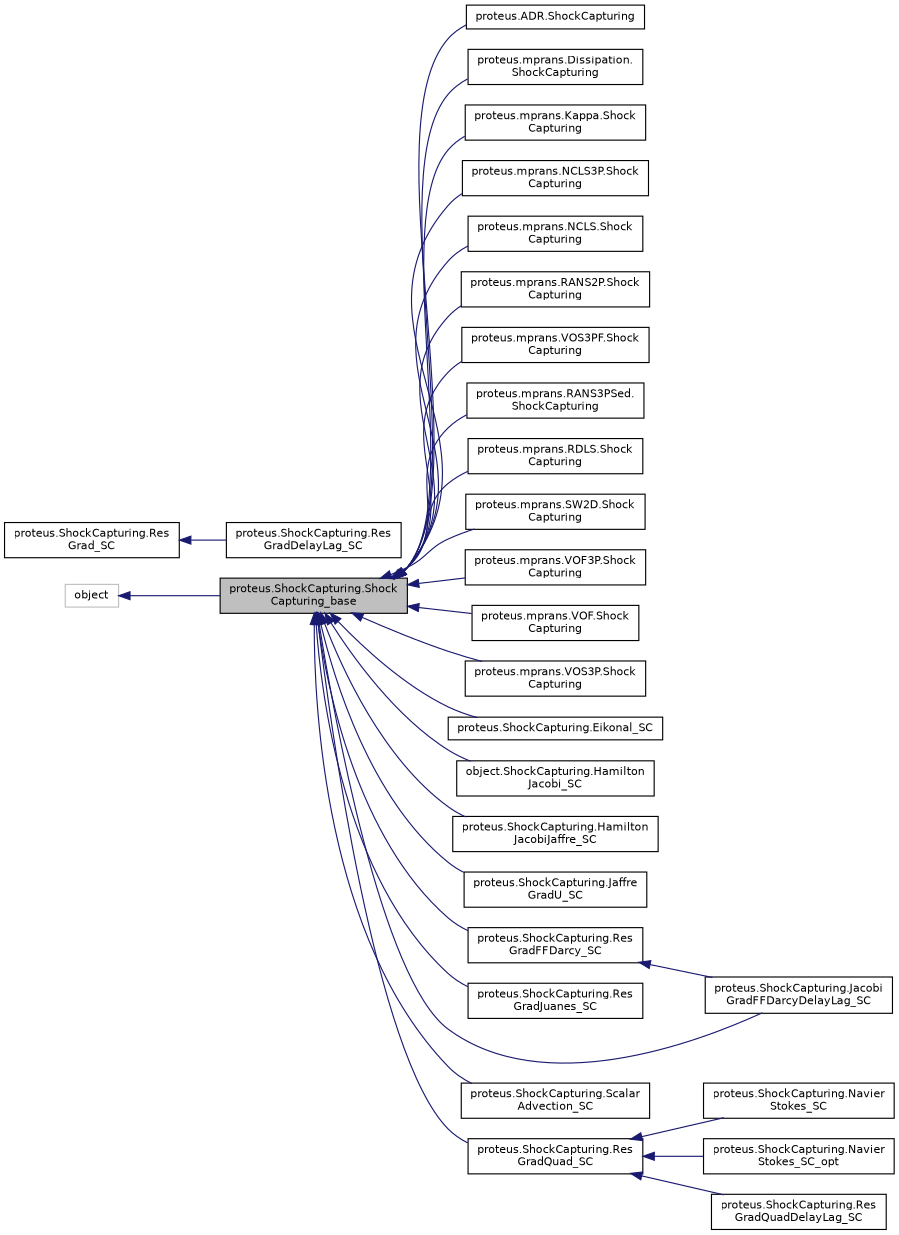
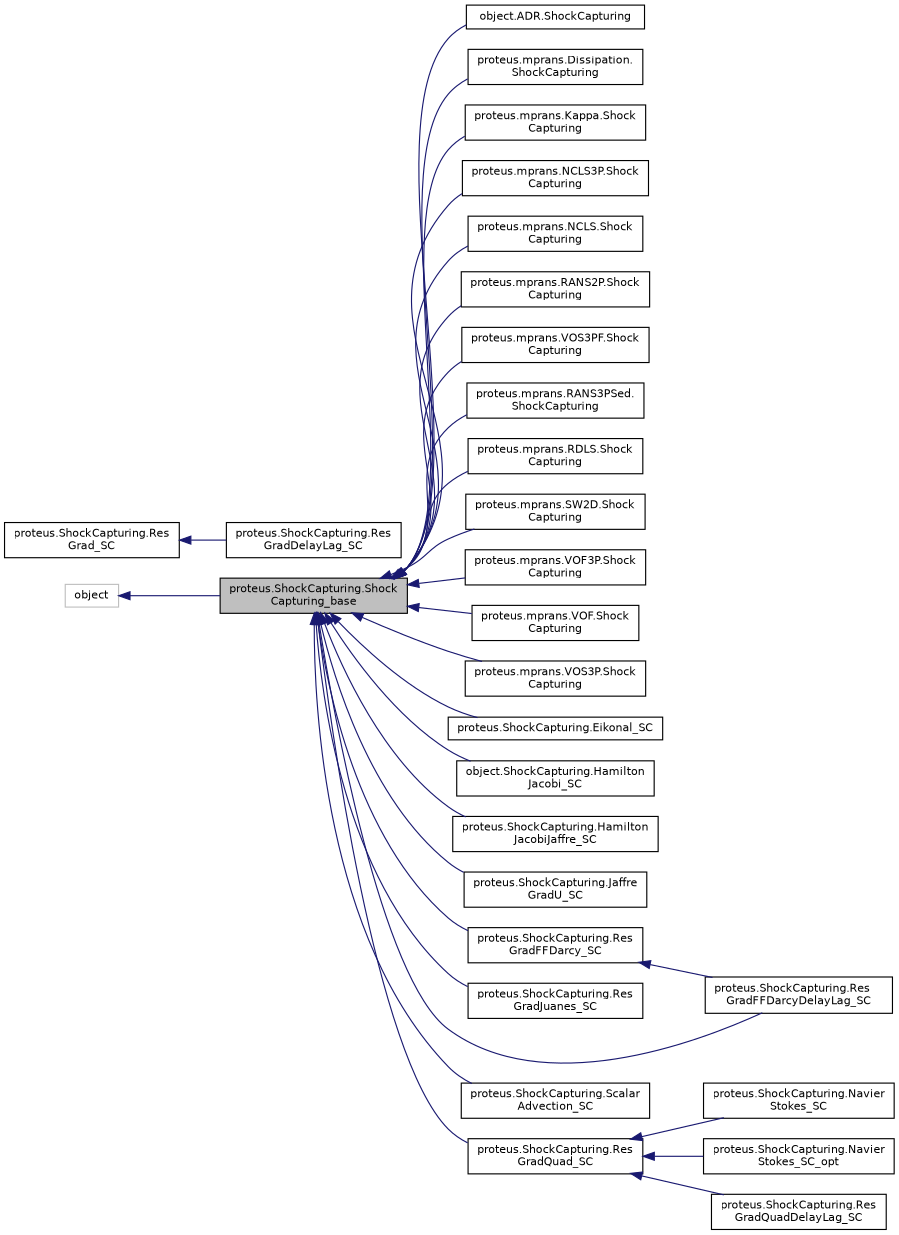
node "proteus.ADR.ShockCapturing": label "proteus.ADR.ShockCapturing" -> "object.ADR.ShockCapturing"
node "proteus.ShockCapturing.Jacobi GradFFDarcyDelayLag_SC": label "proteus.ShockCapturing.Jacobi GradFFDarcyDelayLag_SC" -> "proteus.ShockCapturing.Res GradFFDarcyDelayLag_SC"
